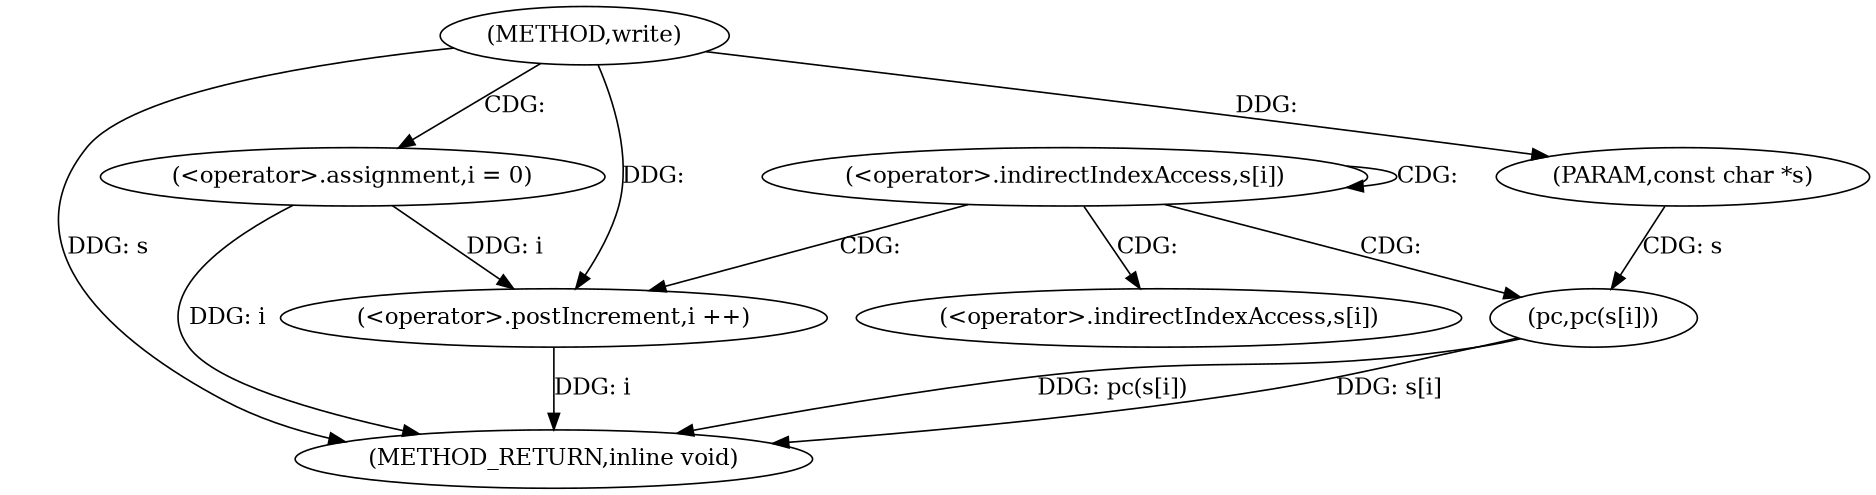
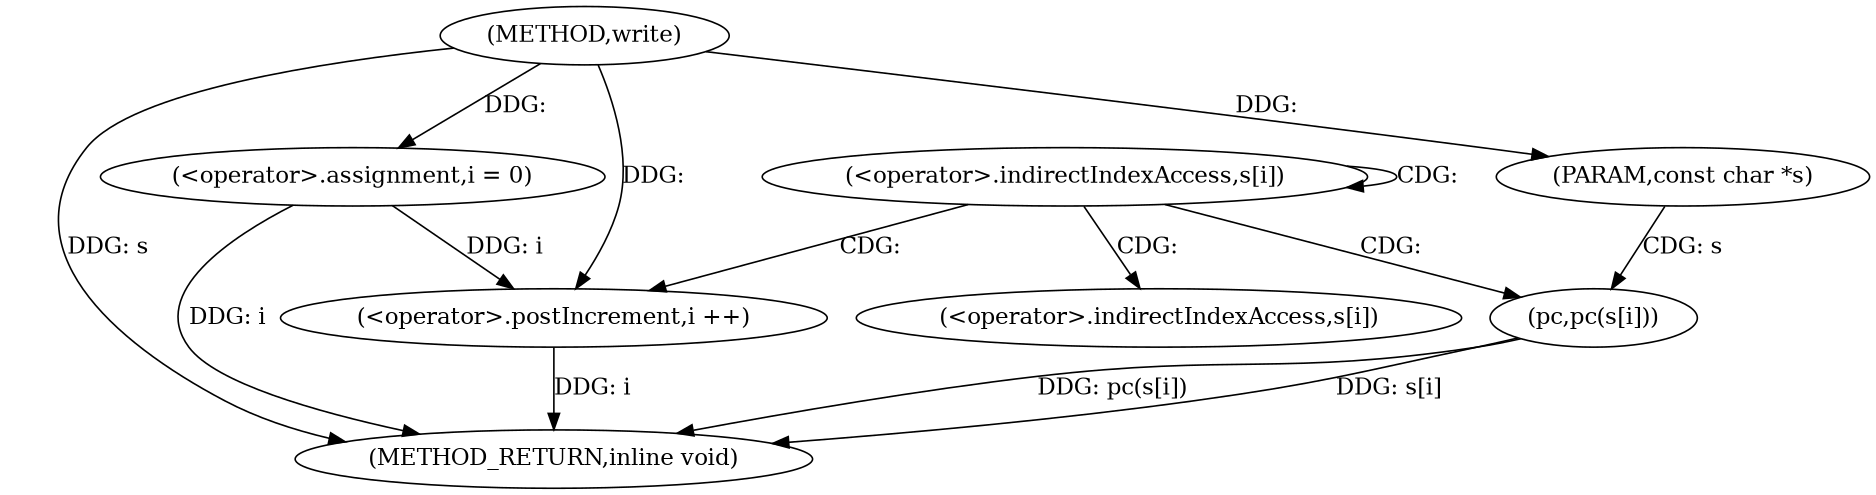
edge "(METHOD,write)" -> "(<operator>.assignment,i = 0)": label "CDG: " -> "DDG: "
